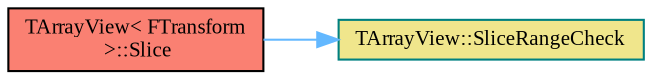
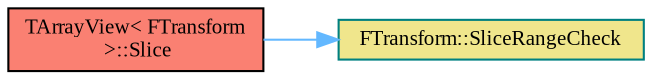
node "TArrayView::SliceRangeCheck": label "TArrayView::SliceRangeCheck" -> "FTransform::SliceRangeCheck"
